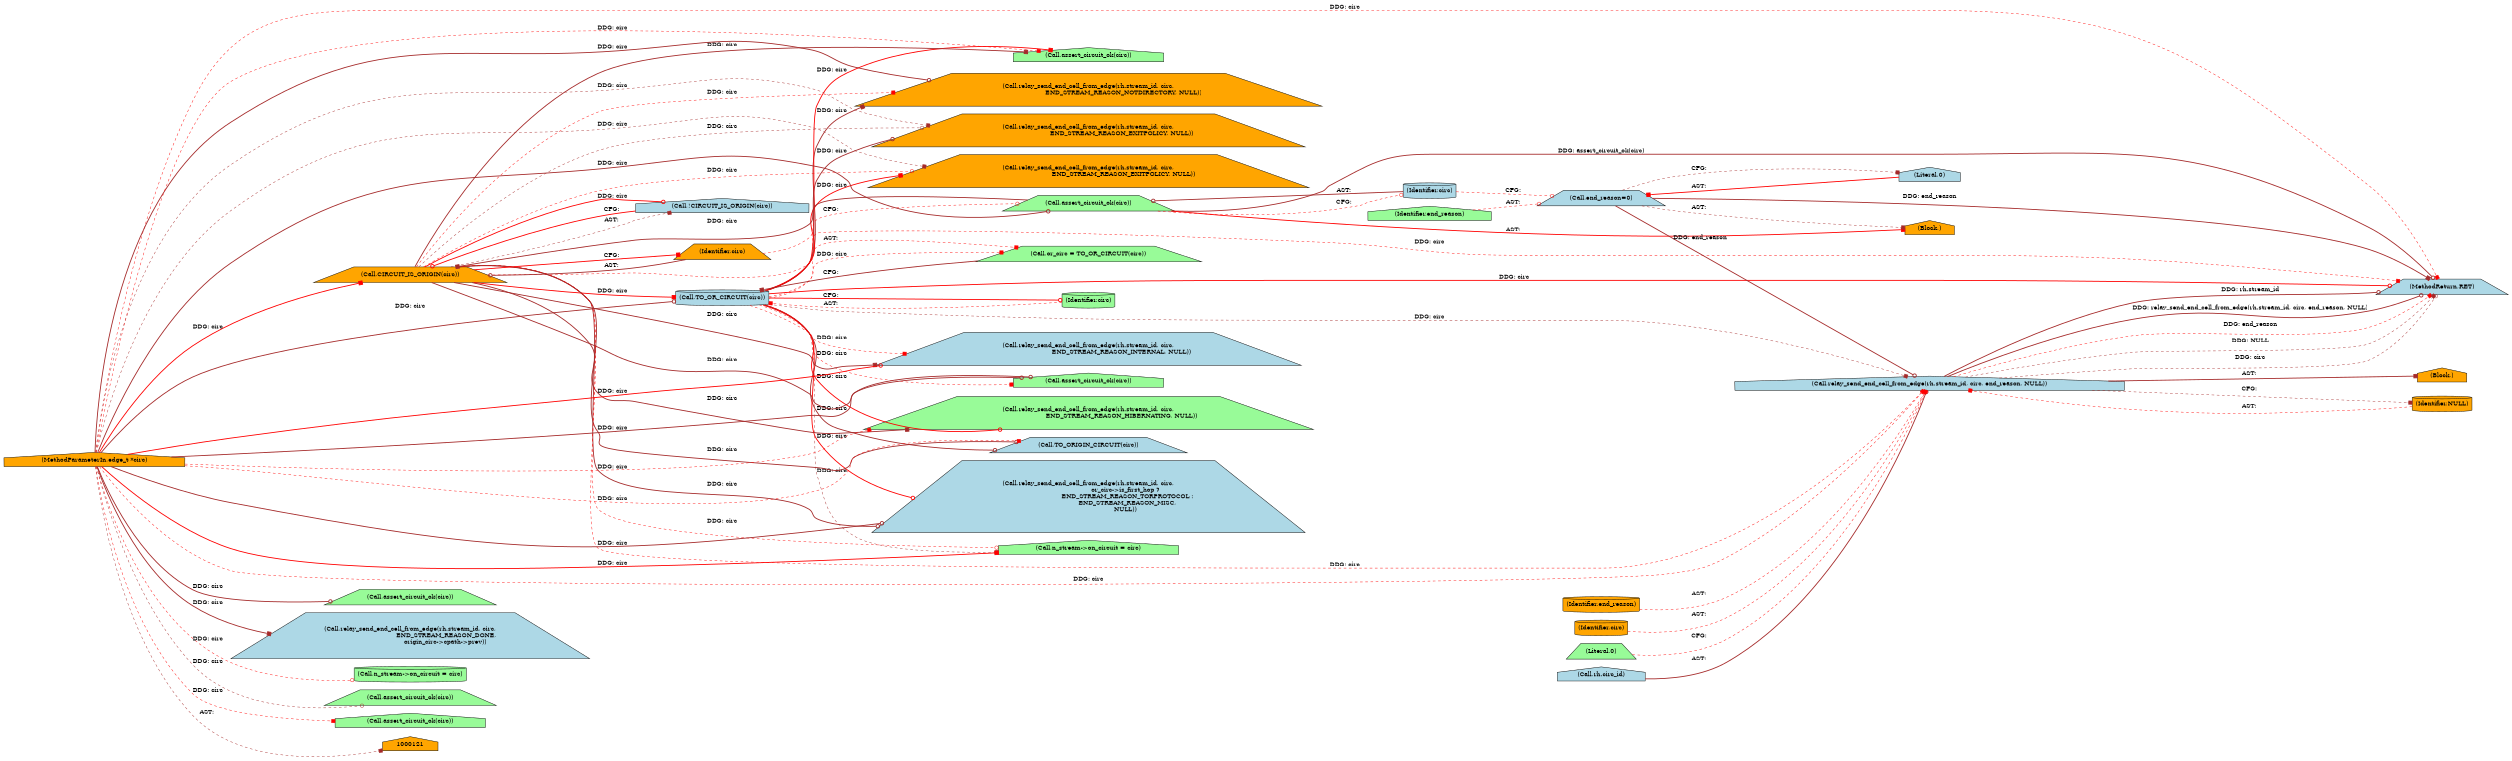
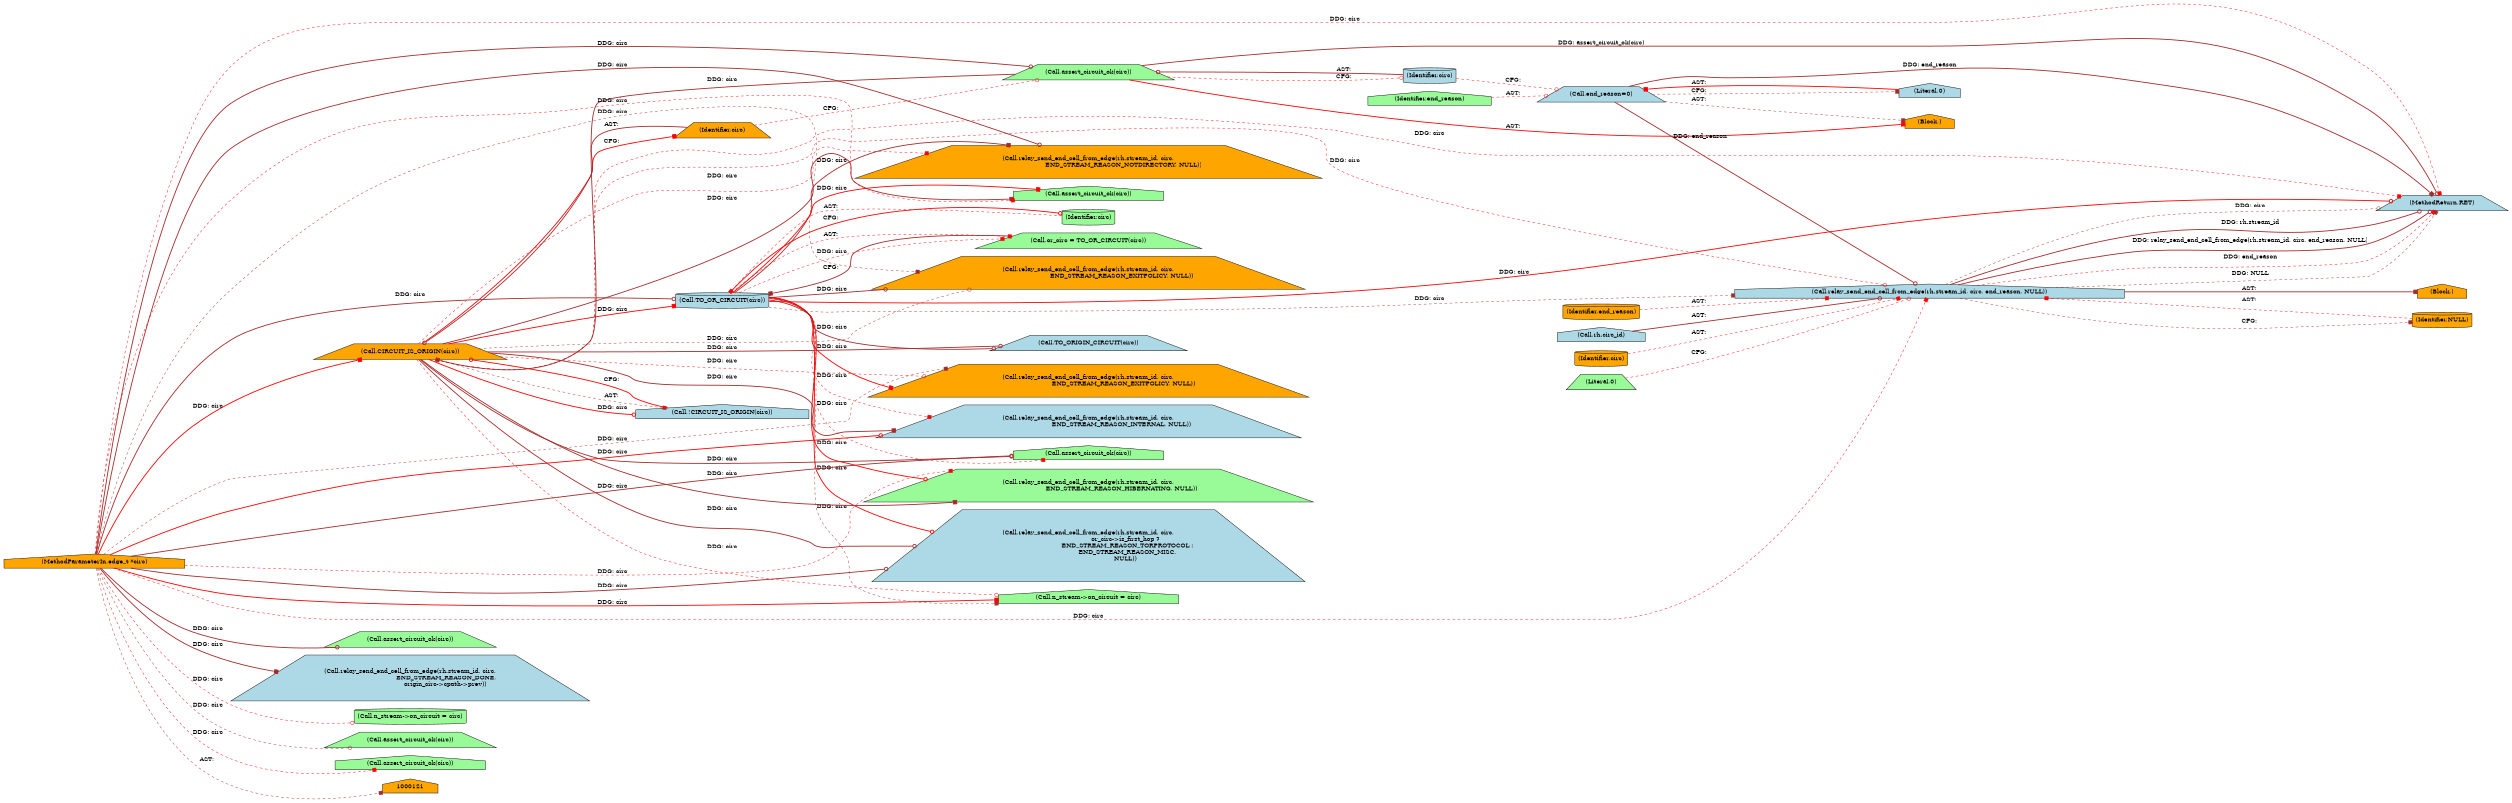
edge "(MethodParameterIn,edge_t *circ)" -> "(Call,TO_ORIGIN_CIRCUIT(circ))": removed, label "DDG: circ"
